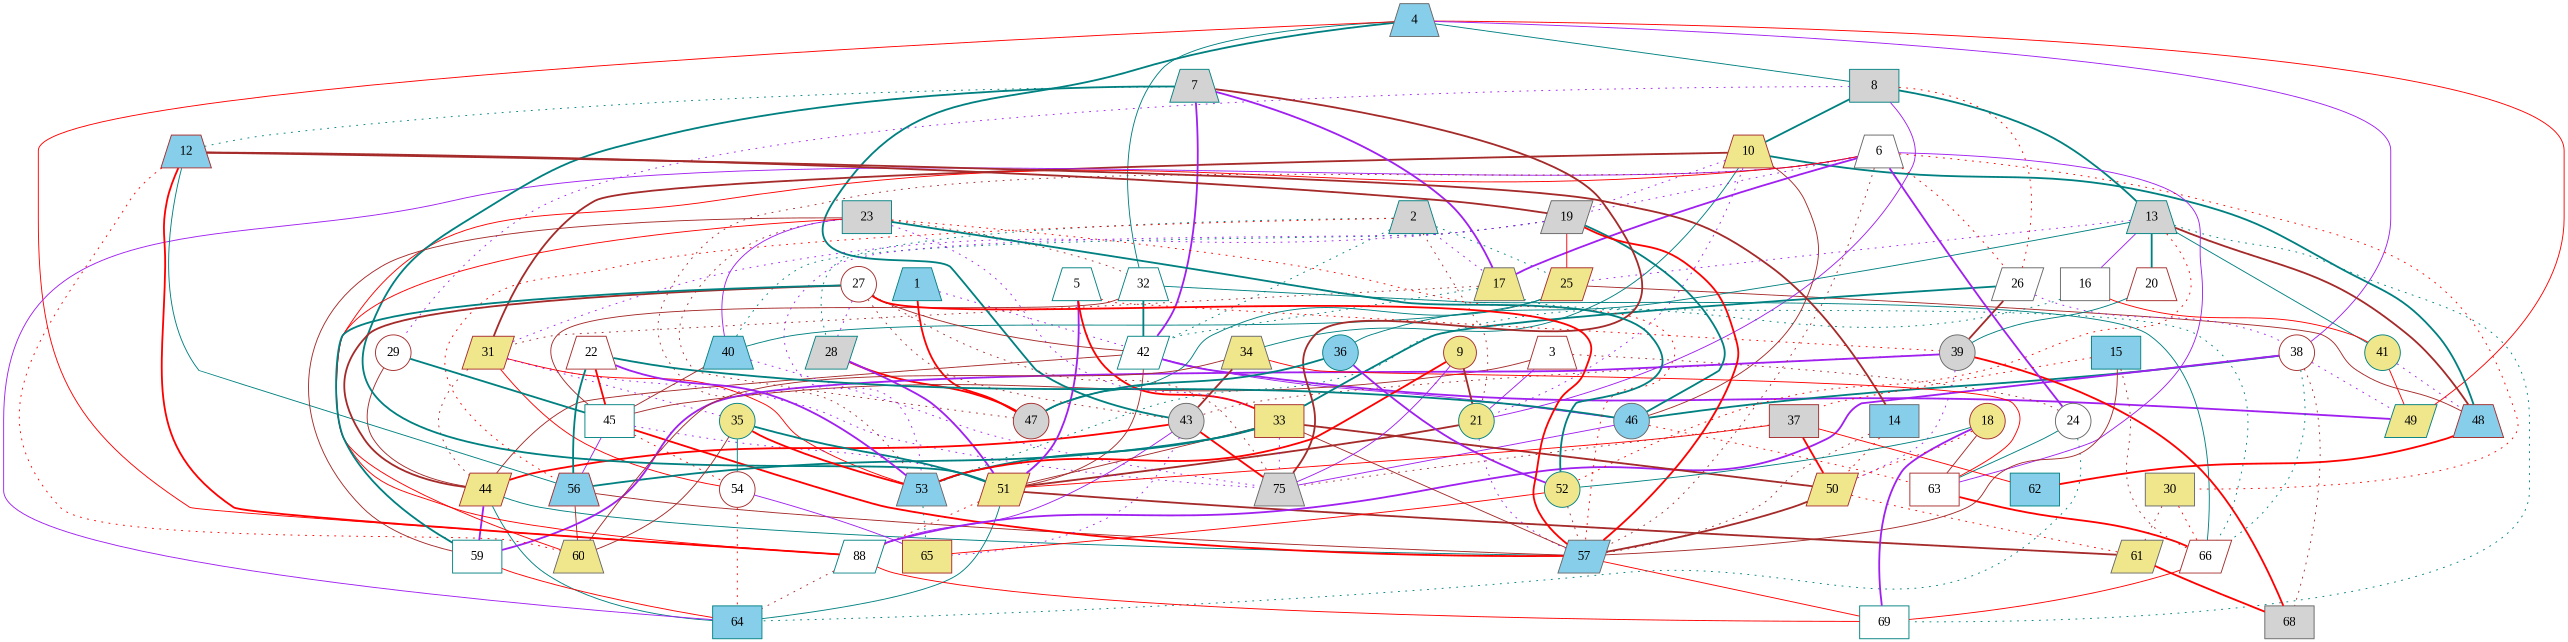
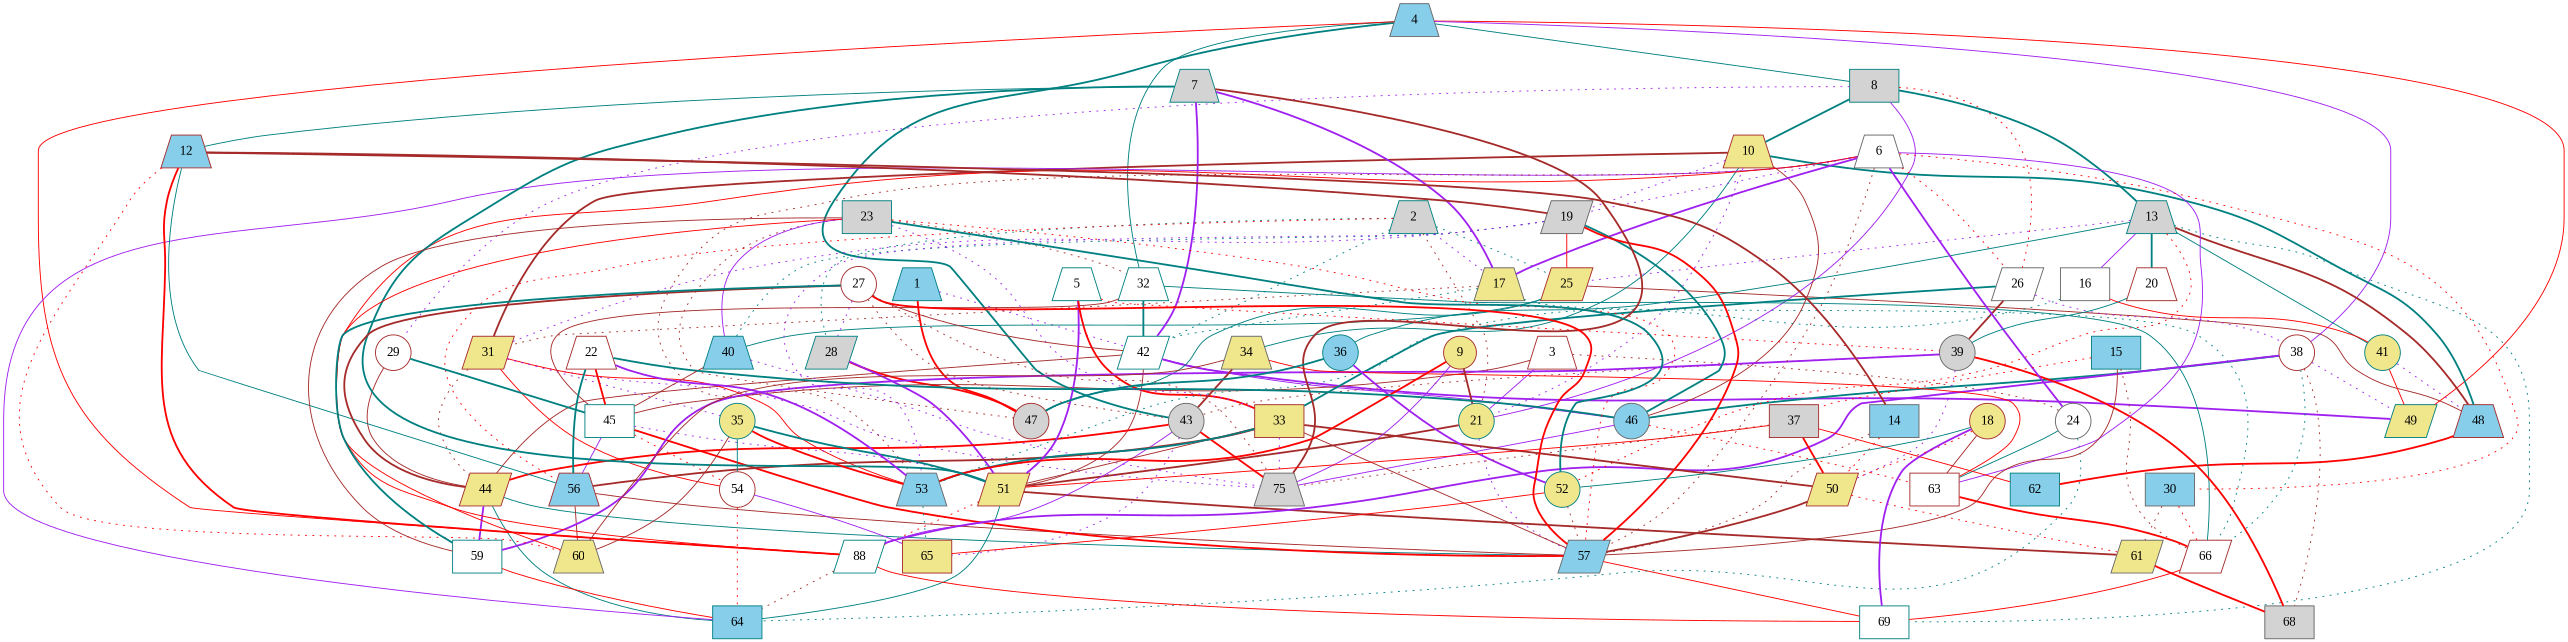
edge "7" -- "12": style dotted -> solid
edge "33" -- "56": color teal -> brown
node "30": fillcolor khaki -> skyblue
